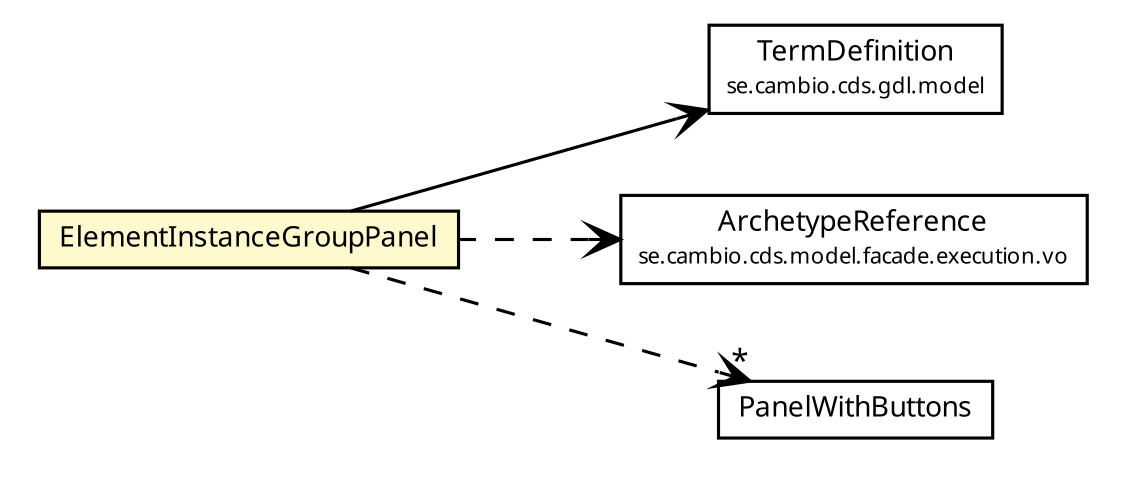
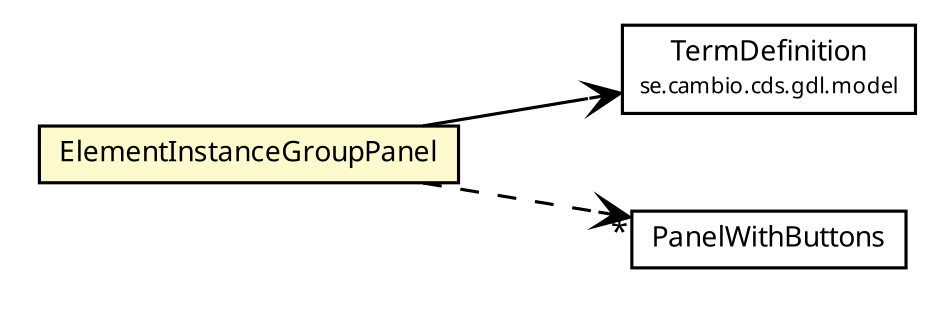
node "ArchetypeReference": removed
